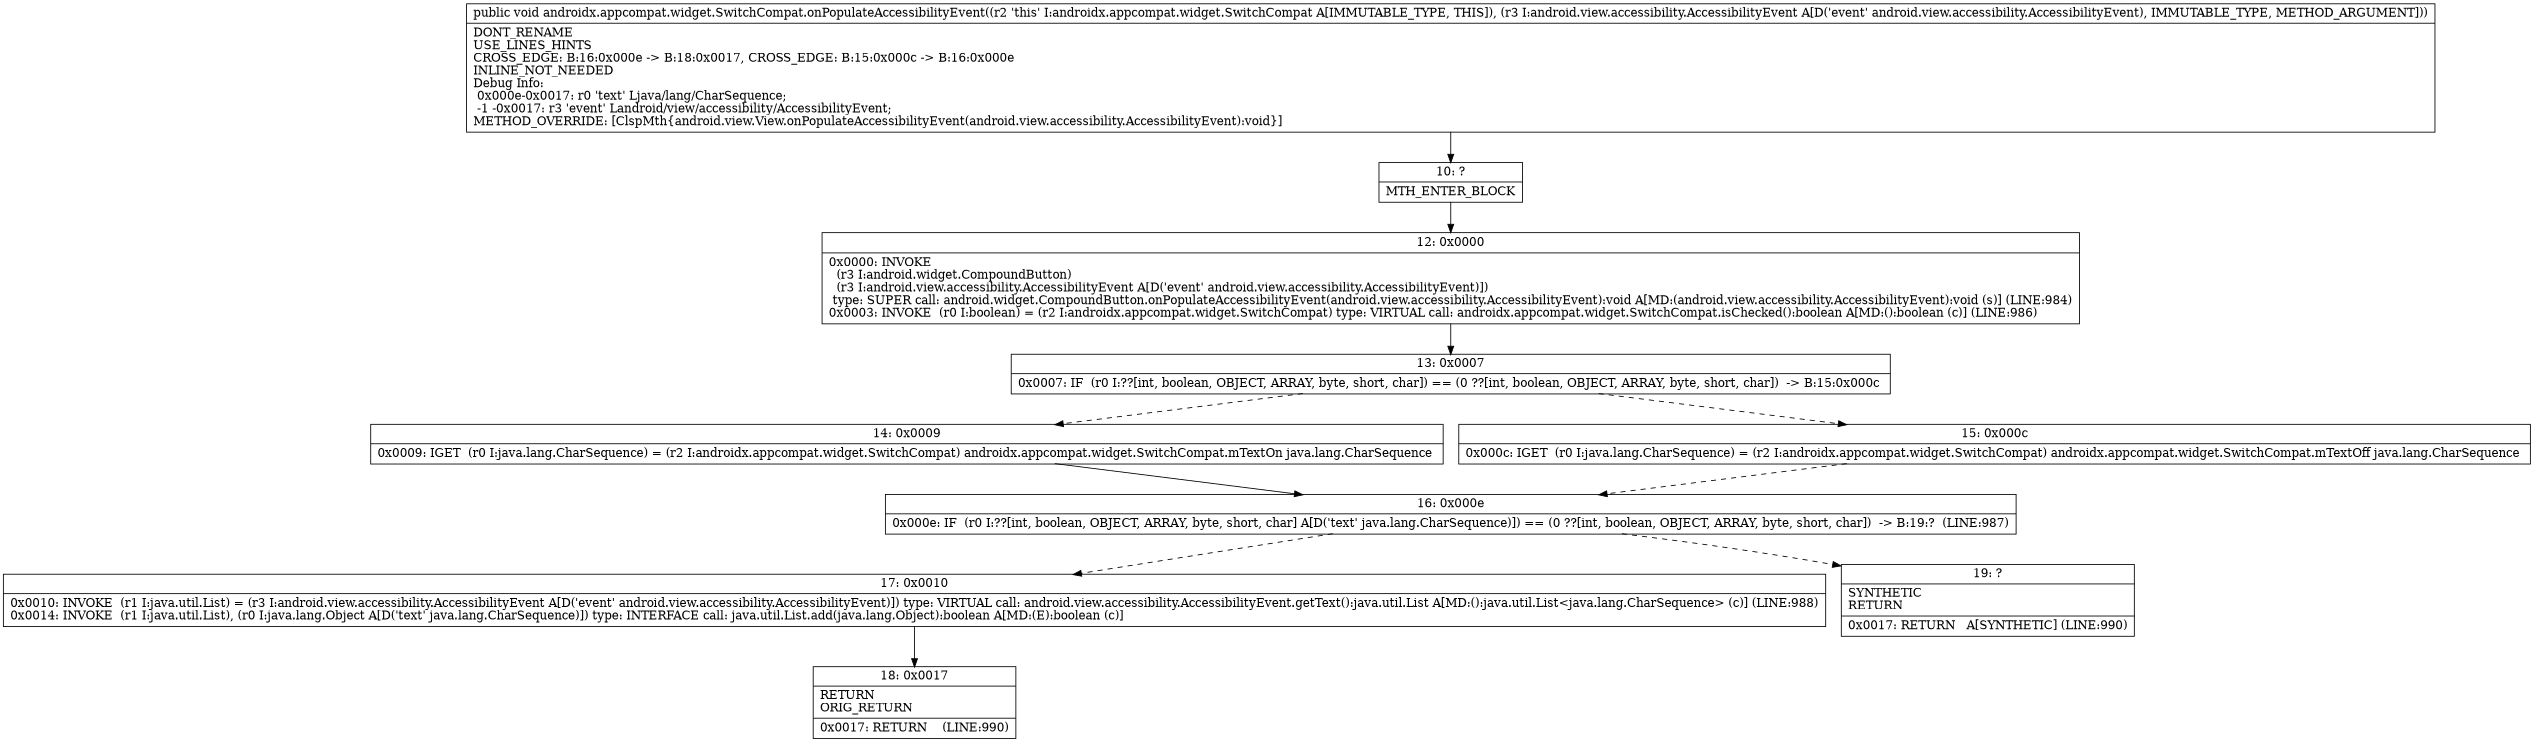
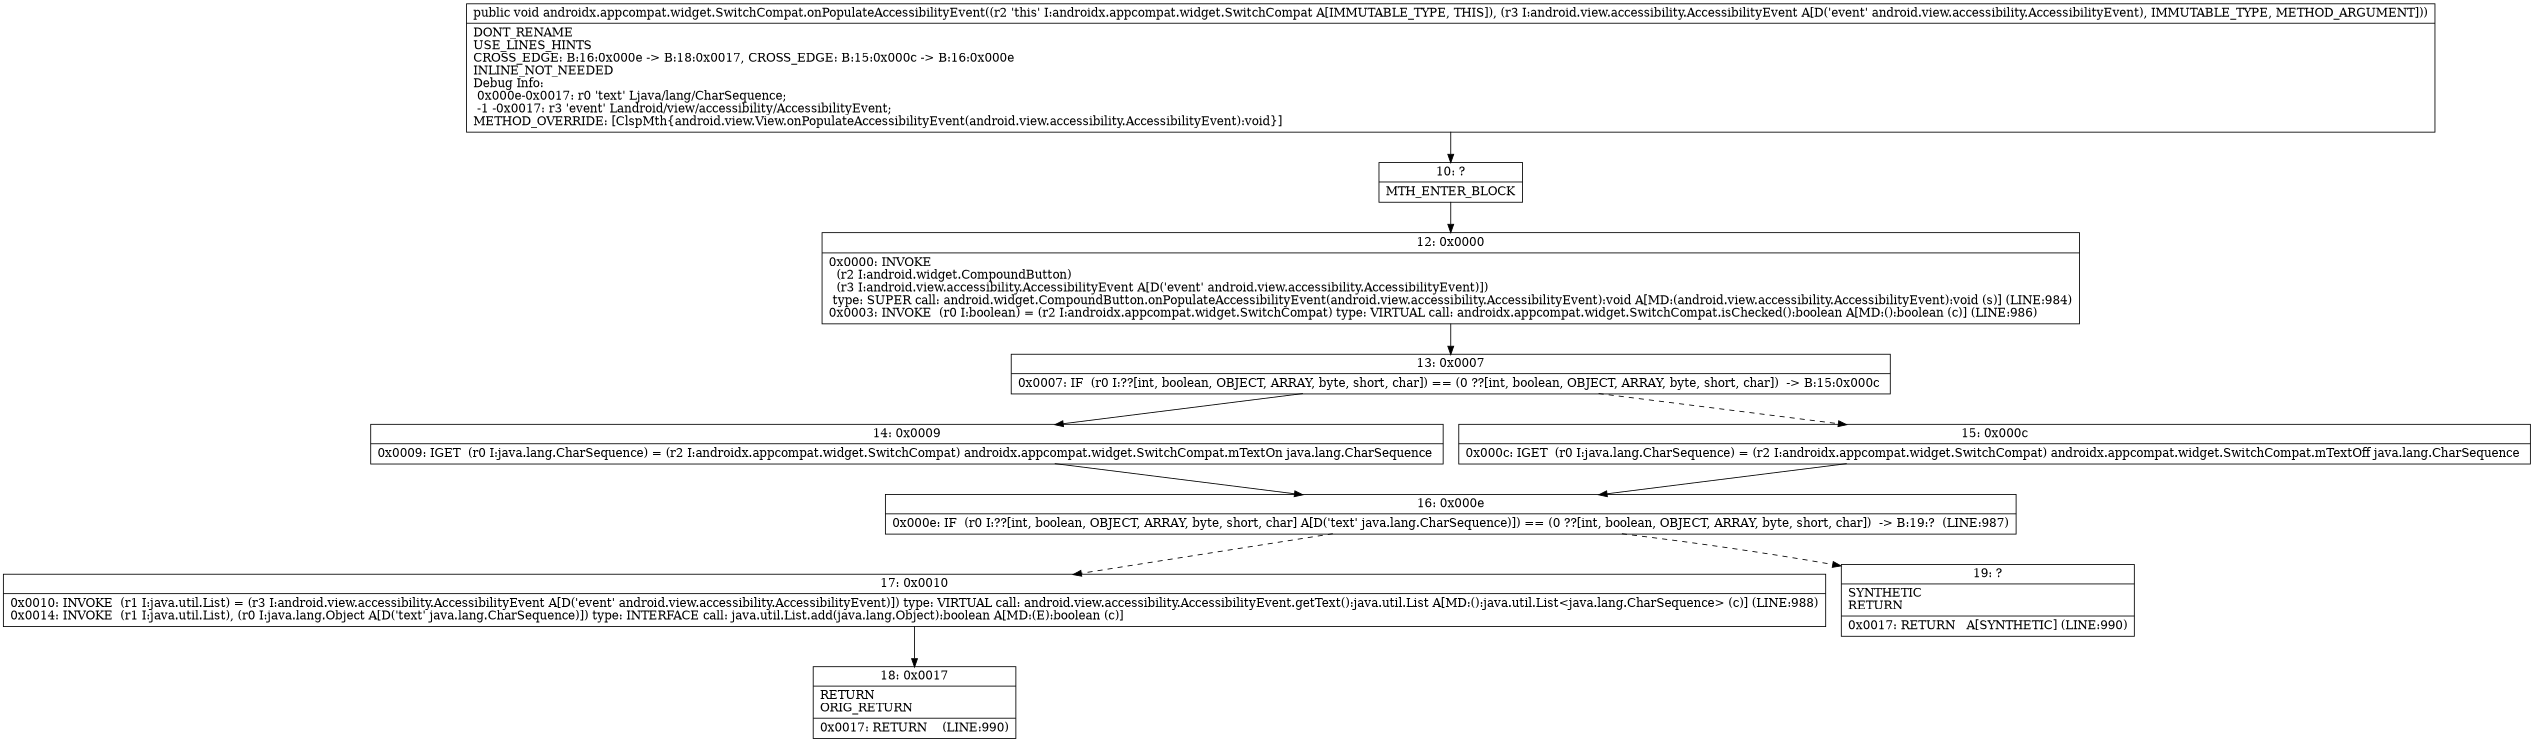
node "12: 0x0000": text "(r3 I:android.widget.CompoundButton)" -> "(r2 I:android.widget.CompoundButton)"
edge "13: 0x0007" -> "14: 0x0009": style dashed -> solid
edge "15: 0x000c" -> "16: 0x000e": style dashed -> solid
